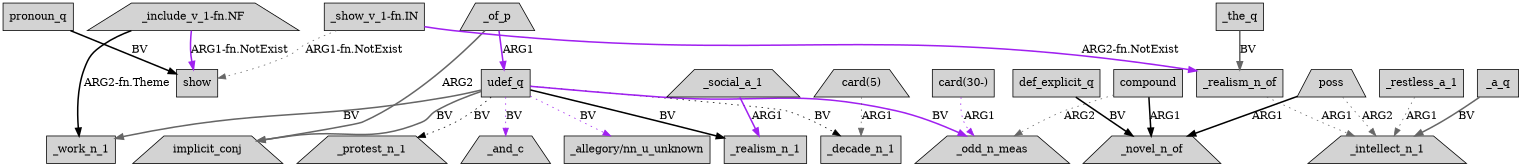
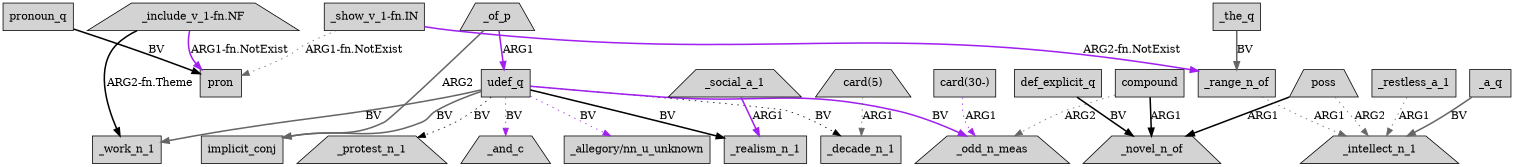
node "show": label "show" -> "pron"
node "_realism_n_of": label "_realism_n_of" -> "_range_n_of"
node "implicit_conj": shape trapezium -> box
